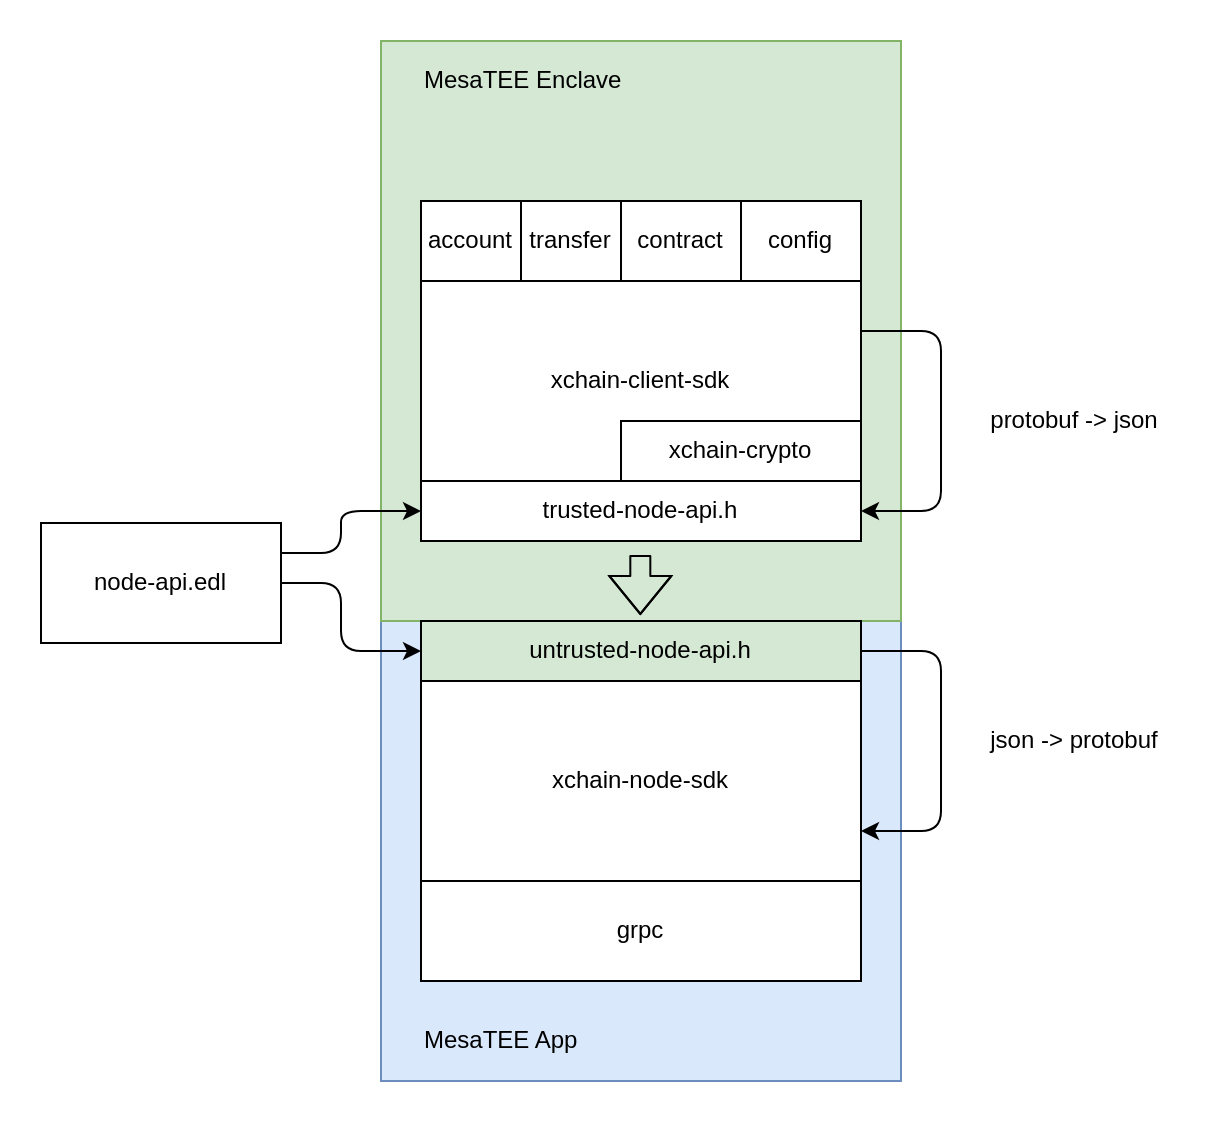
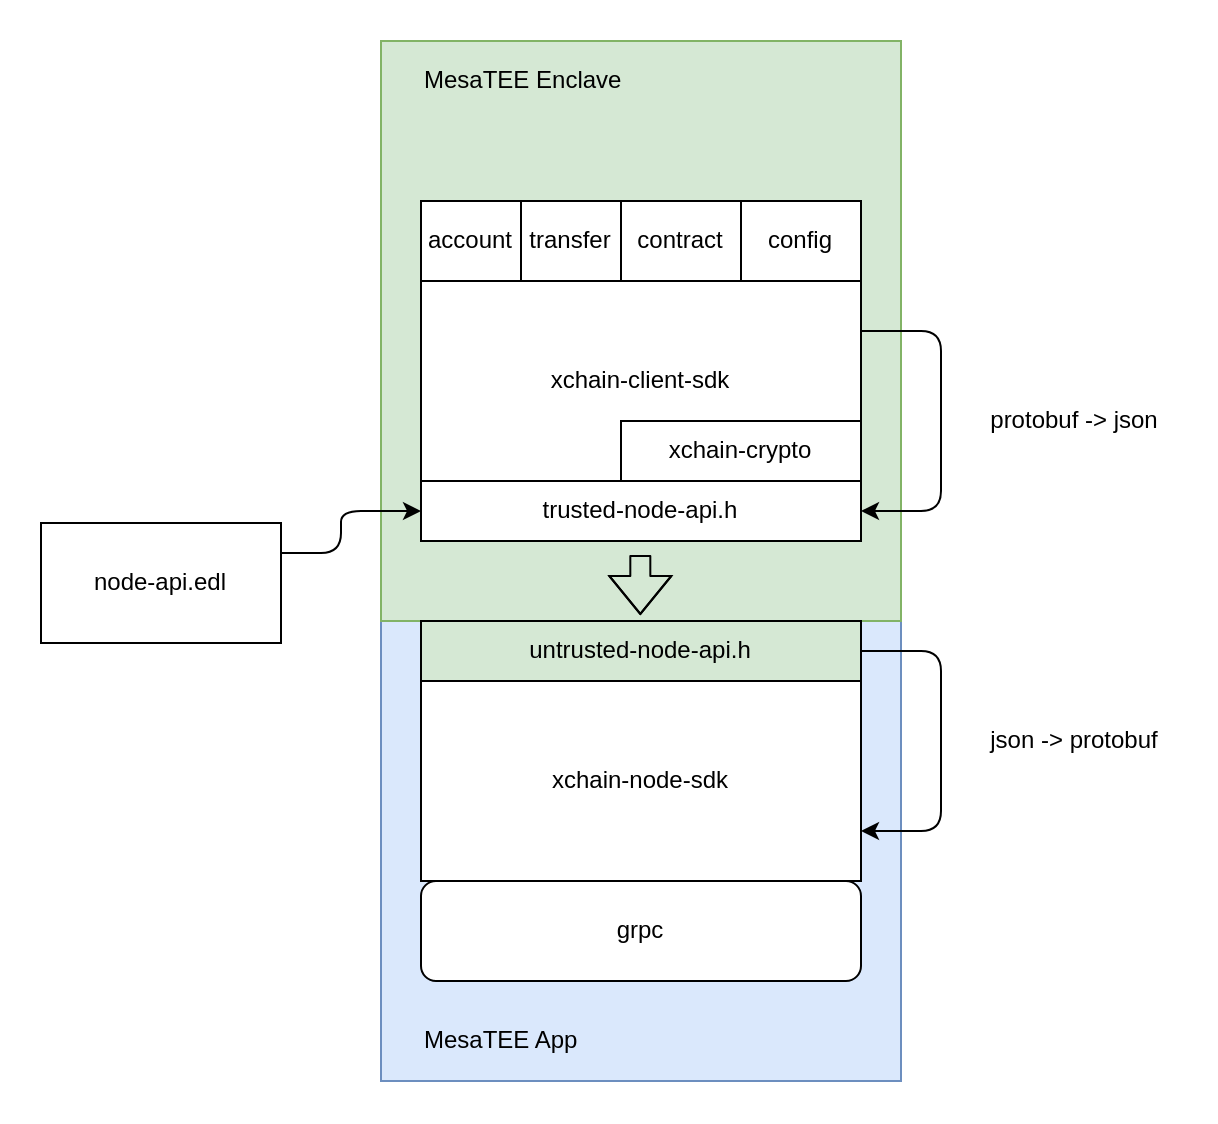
edge "node-api.edl" -> "untrusted-node-api.h": removed
node "grpc": shape rectangle -> rounded rectangle
